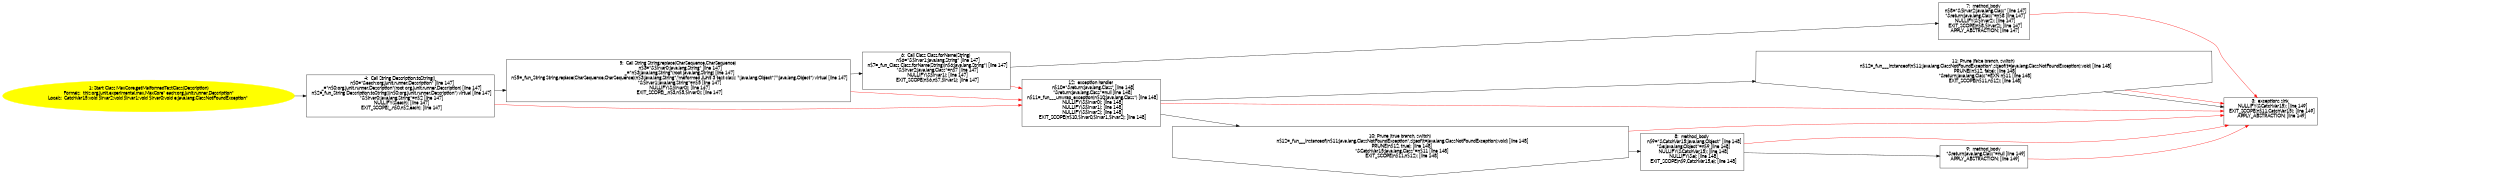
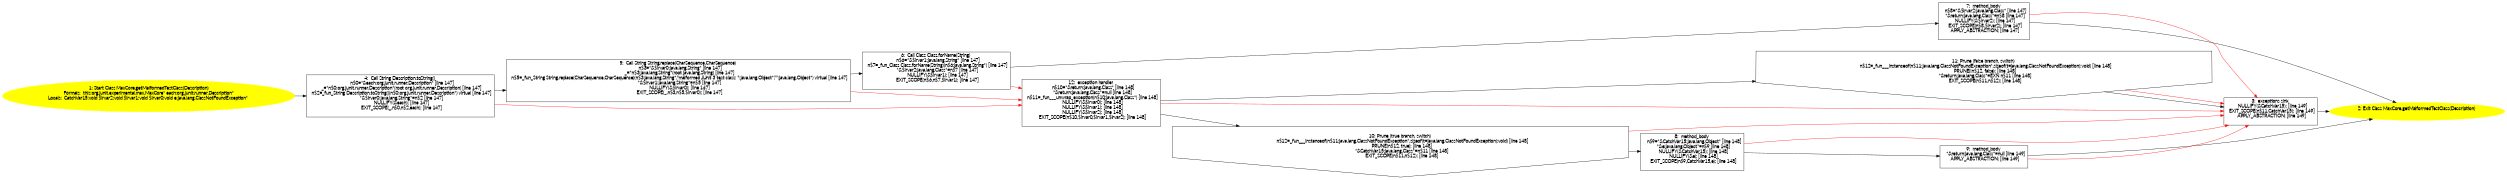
node "2: Exit Class MaxCore.getMalformedTestClass(Description)": added
